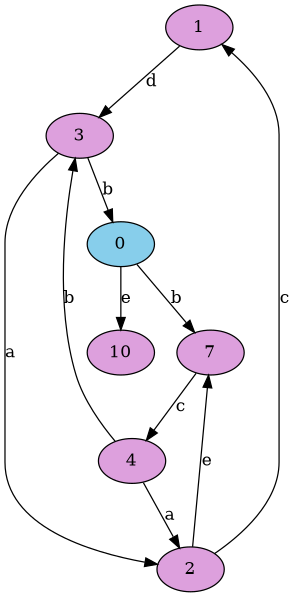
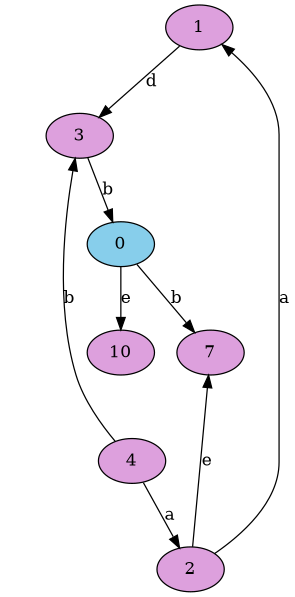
edge "2" -> "1": label "c" -> "a"
edge "3" -> "2": removed, label "a"
edge "7" -> "4": removed, label "c"
